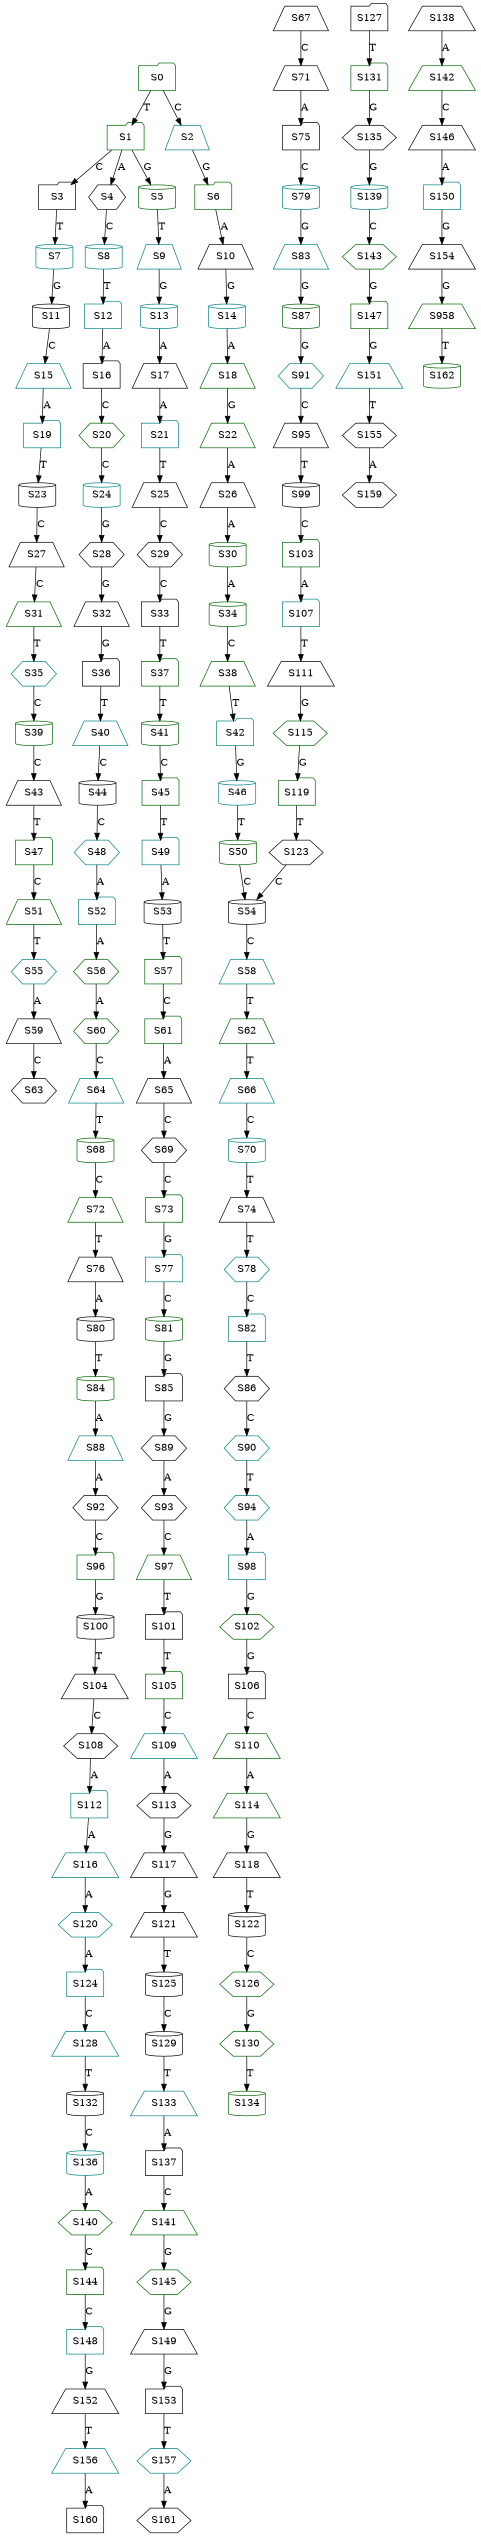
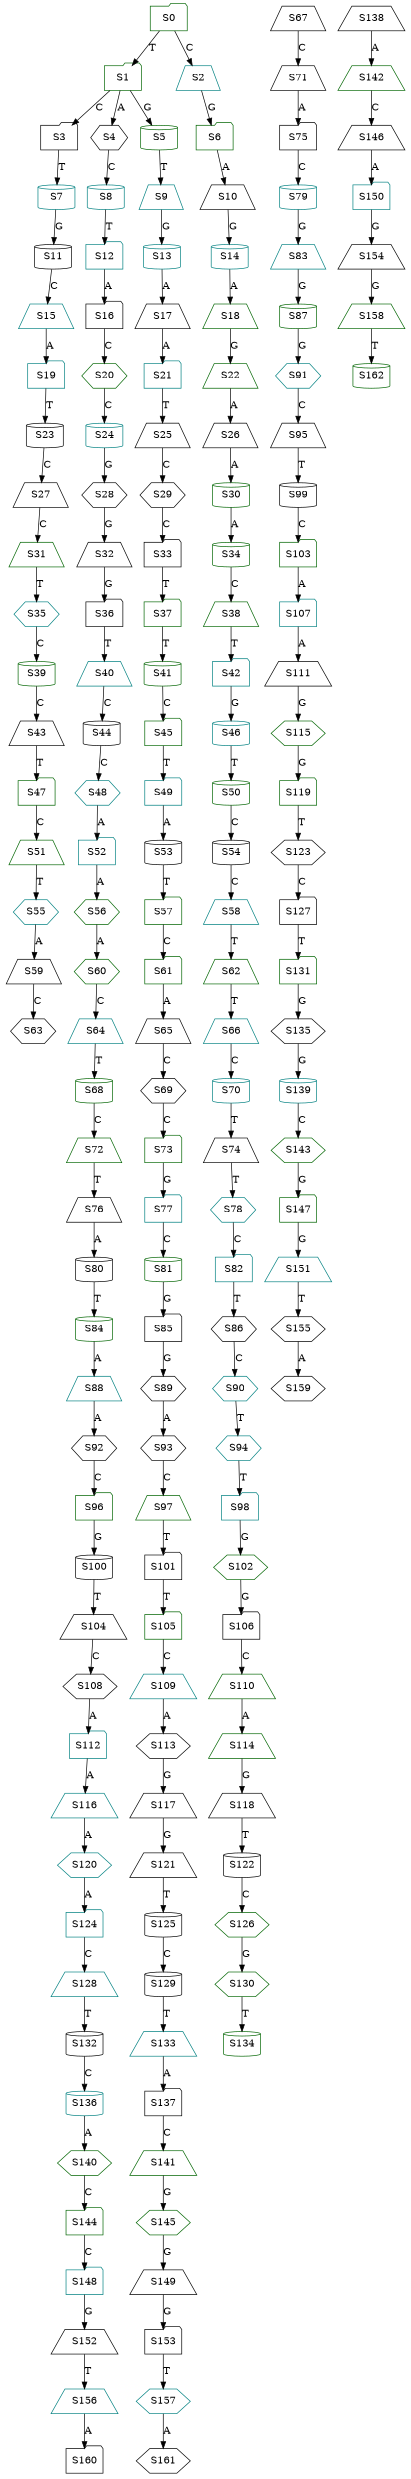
node "S958": label "S958" -> "S158"
edge "S107" -> "S111": label "T" -> "A"
edge "S123" -> "S54": now "S123" -> "S127"
edge "S94" -> "S98": label "A" -> "T"
